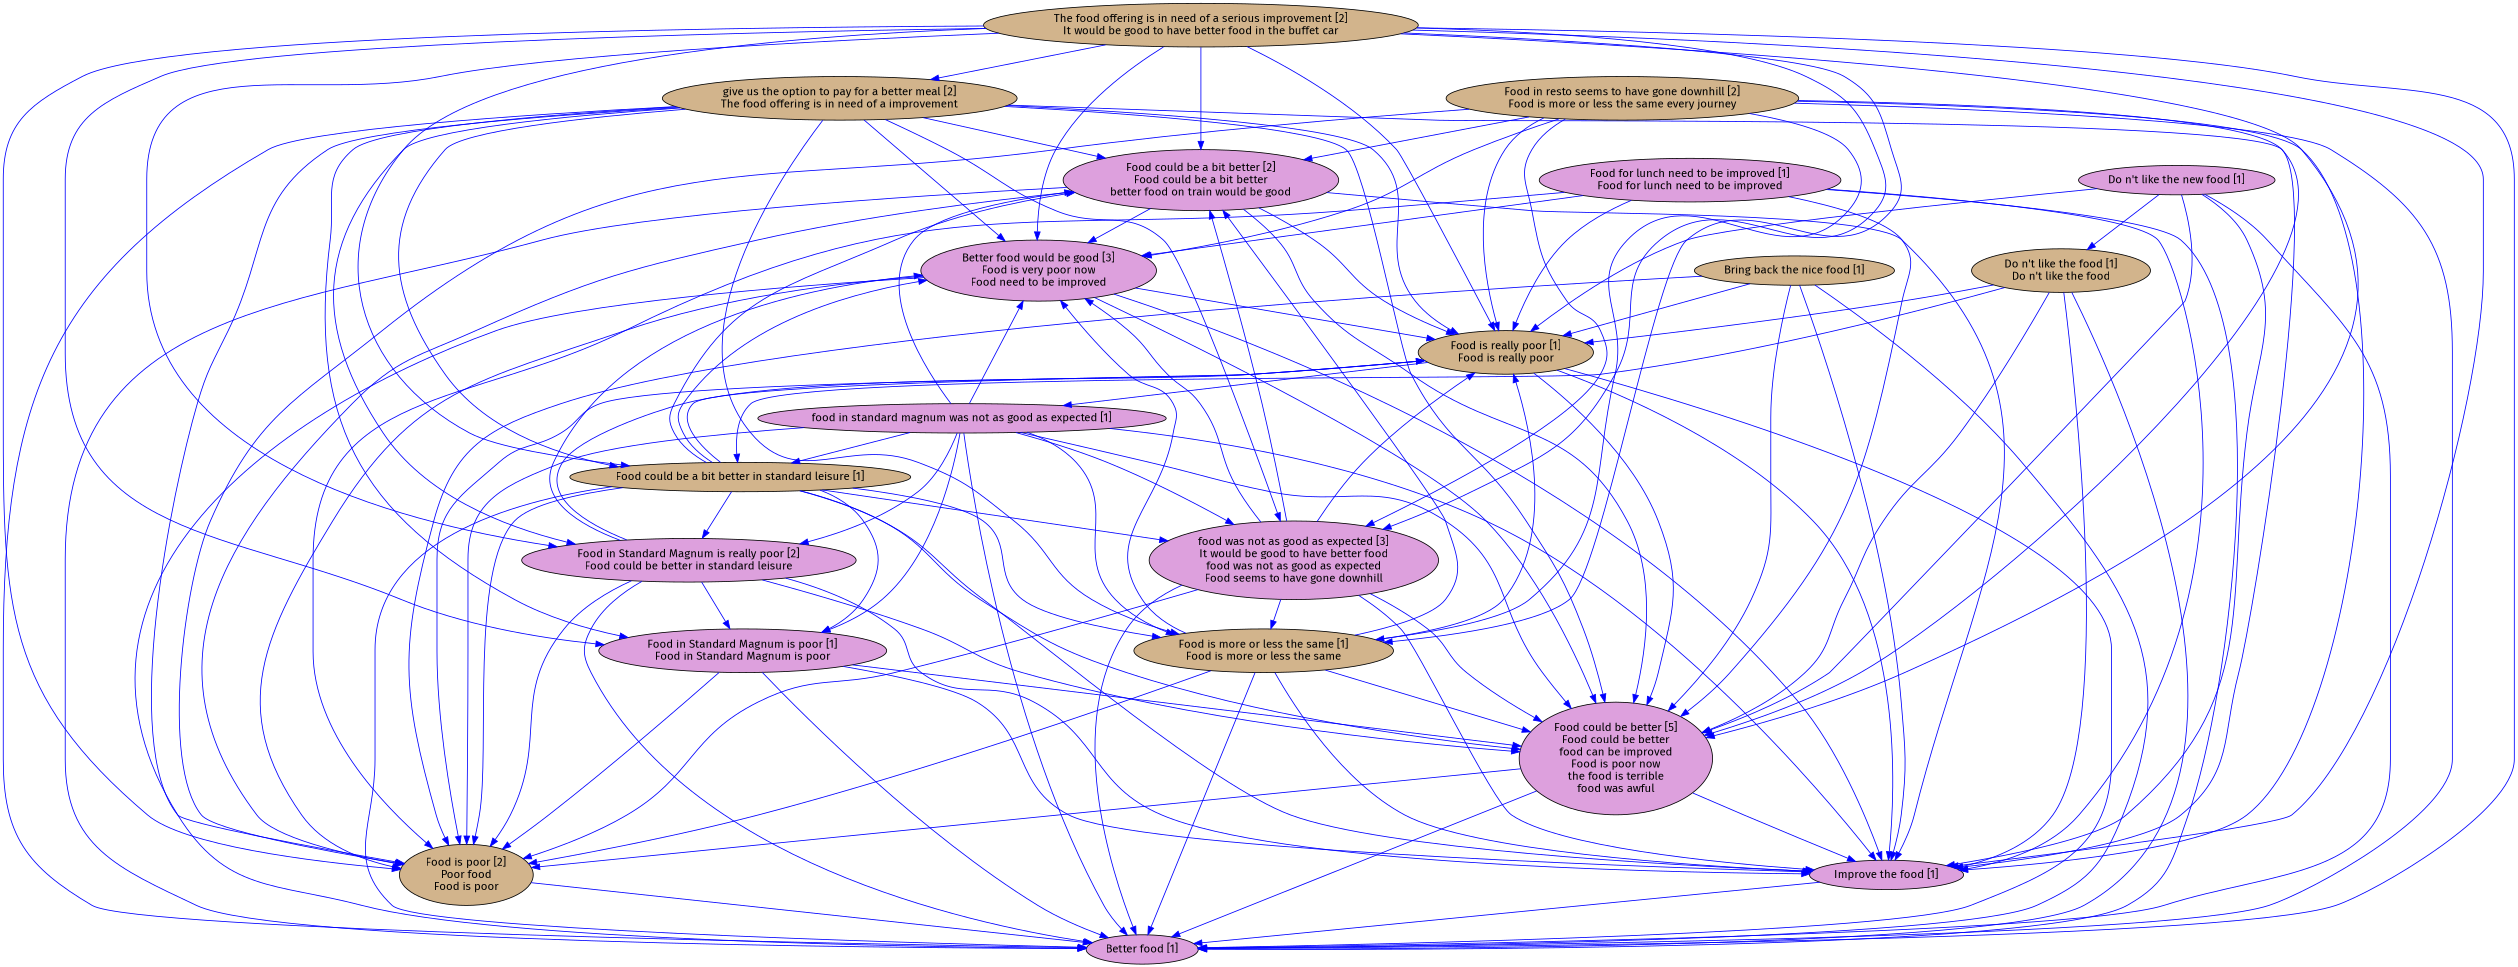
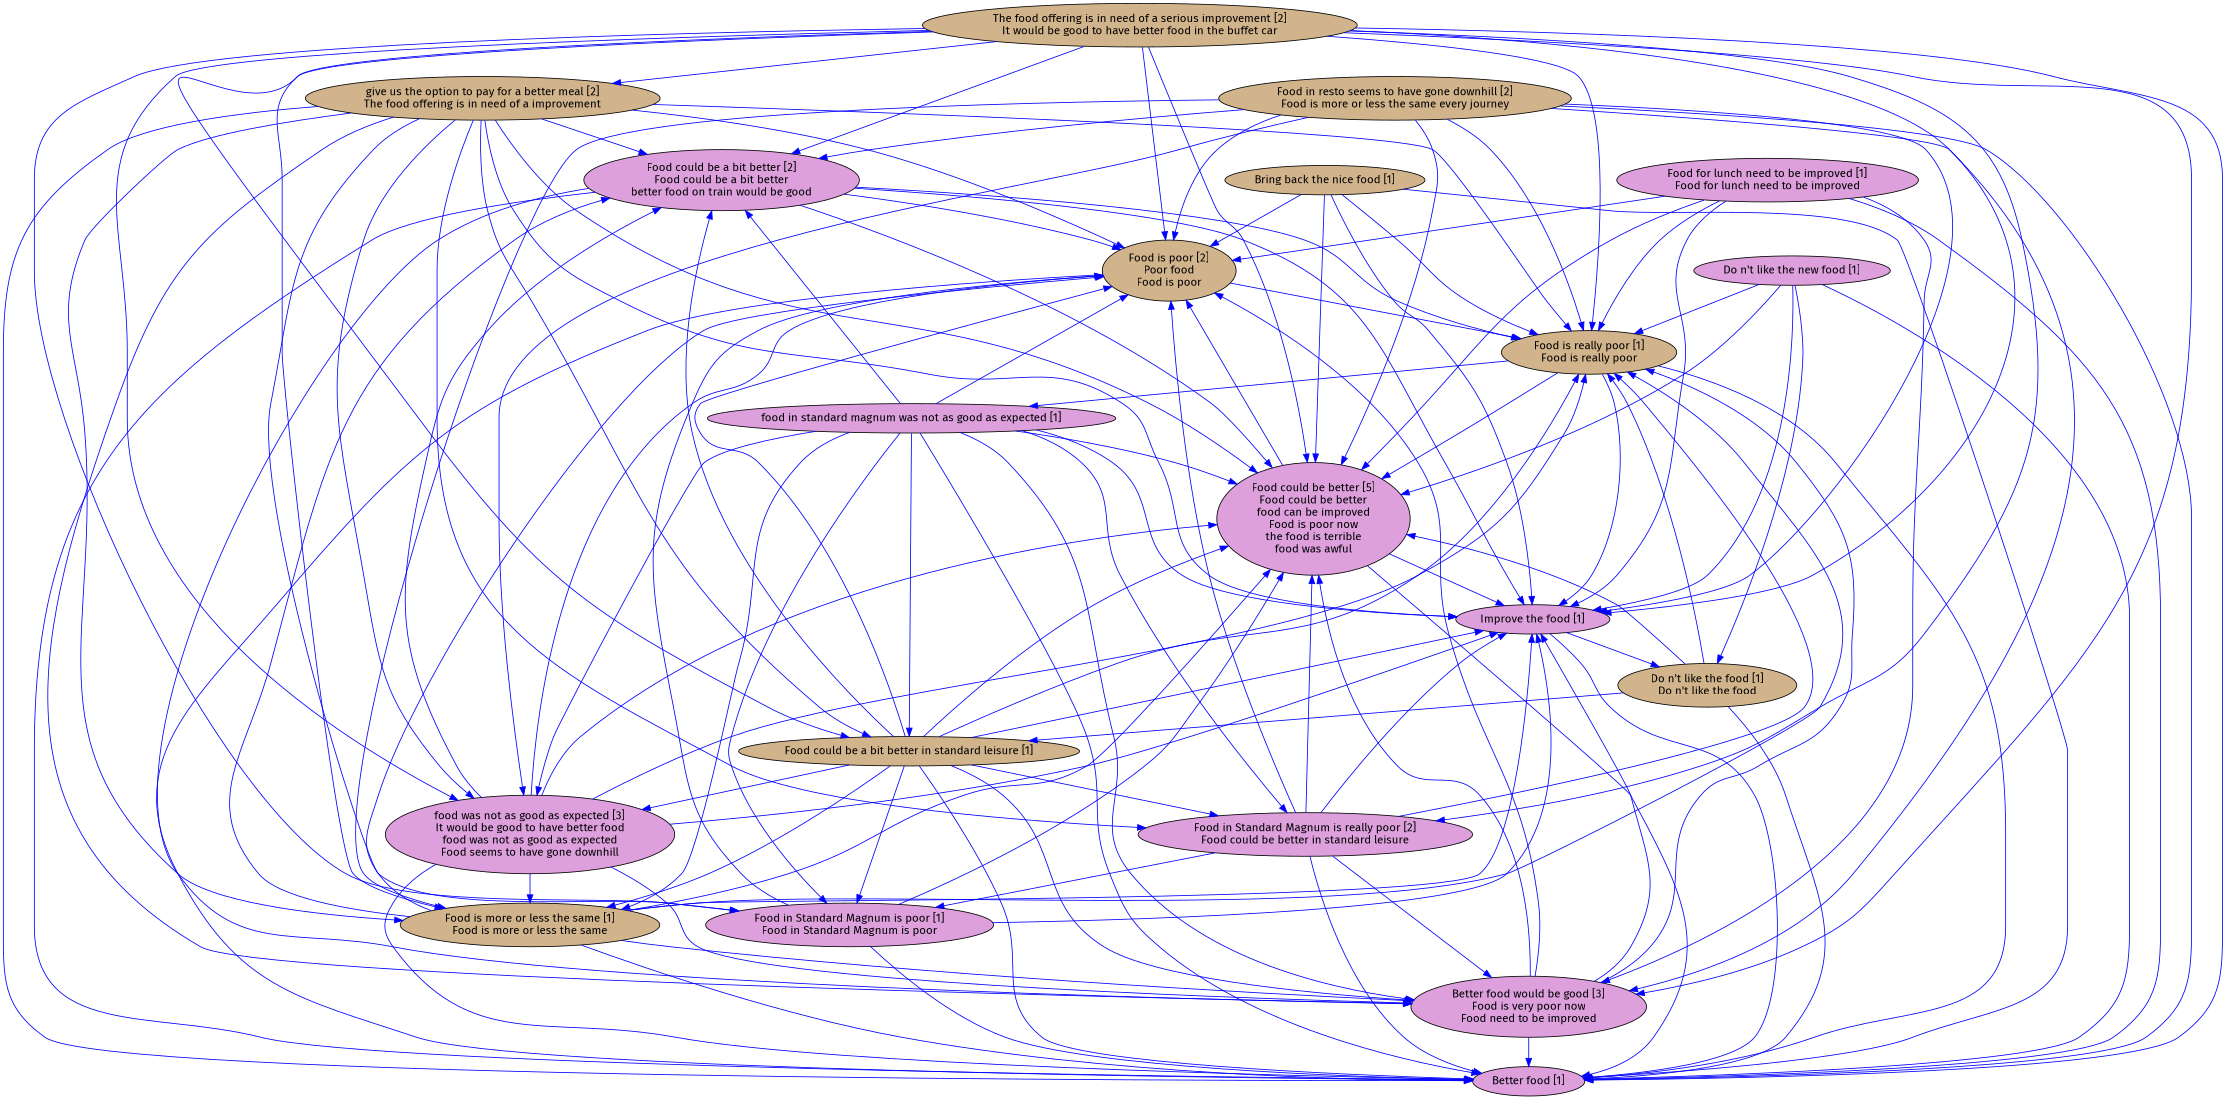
edge "Food is really poor [1] Food is really poor" -> "Food is poor [2] Poor food Food is poor": reversed
edge "Do n't like the food [1] Do n't like the food" -> "Improve the food [1]": reversed
